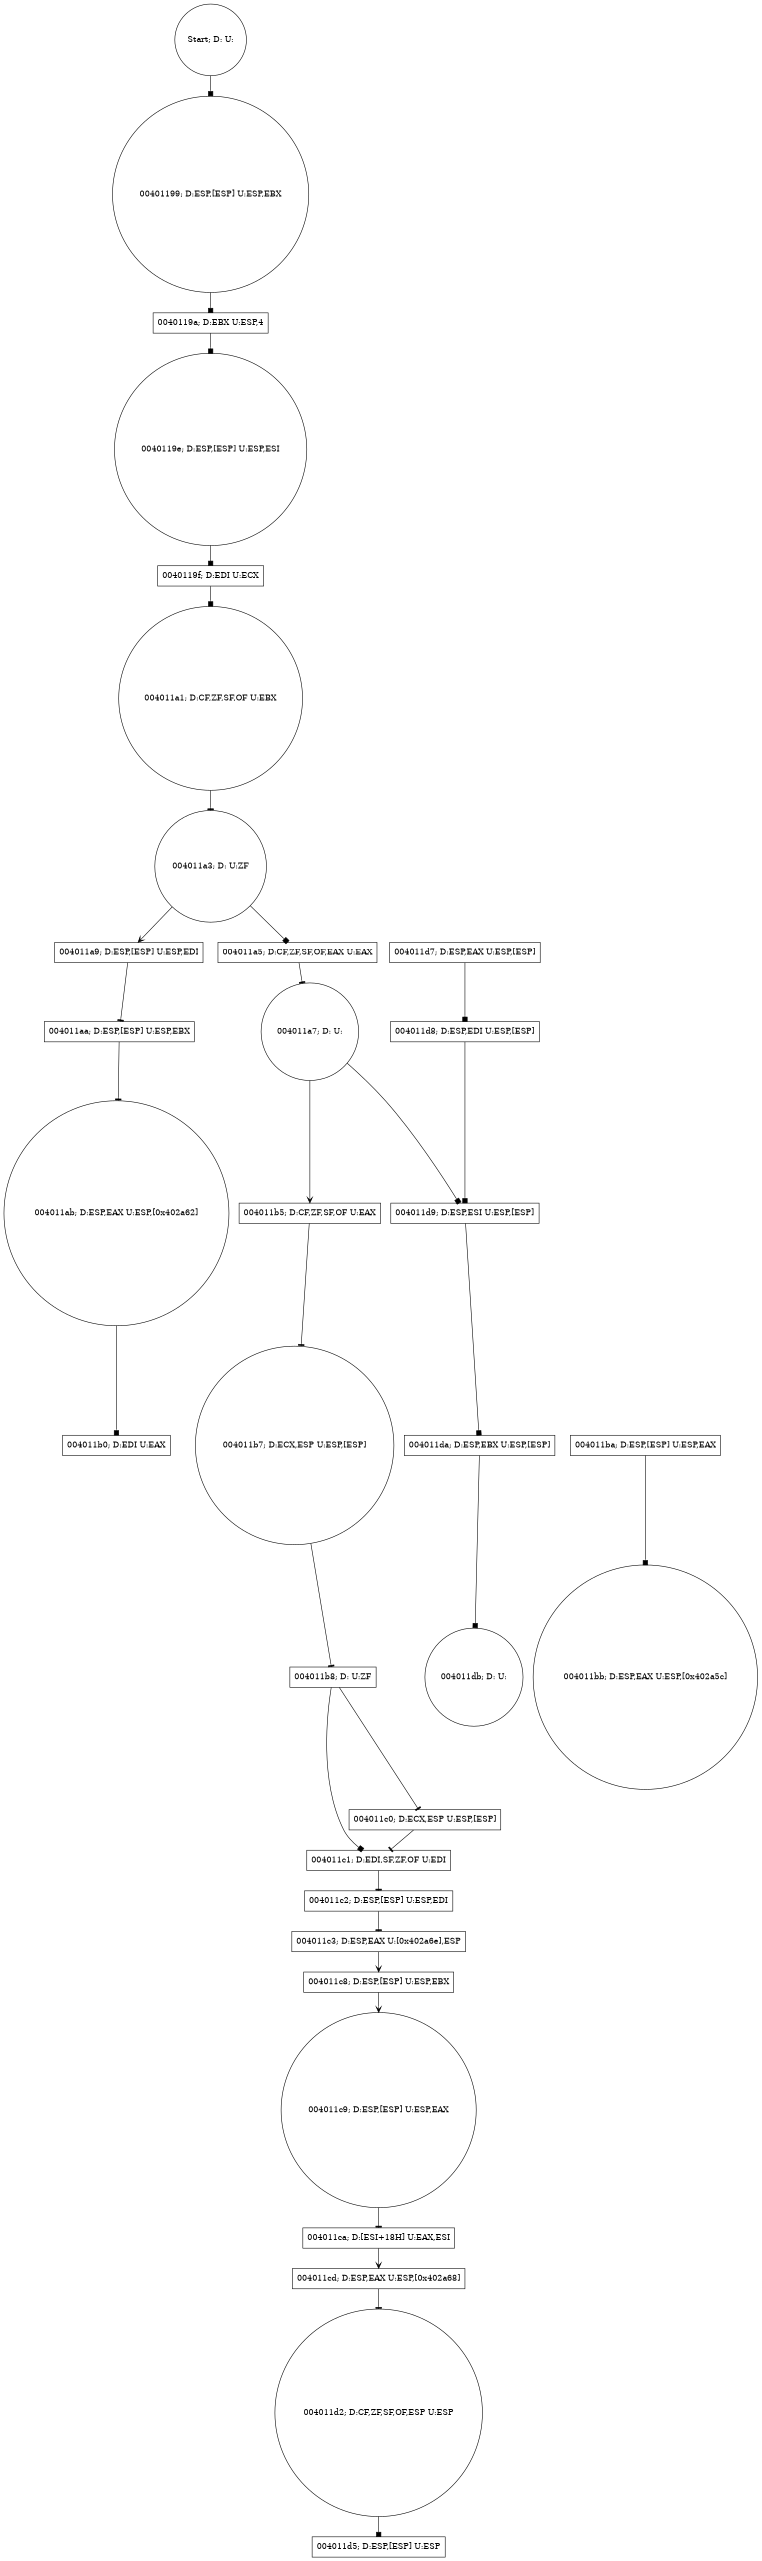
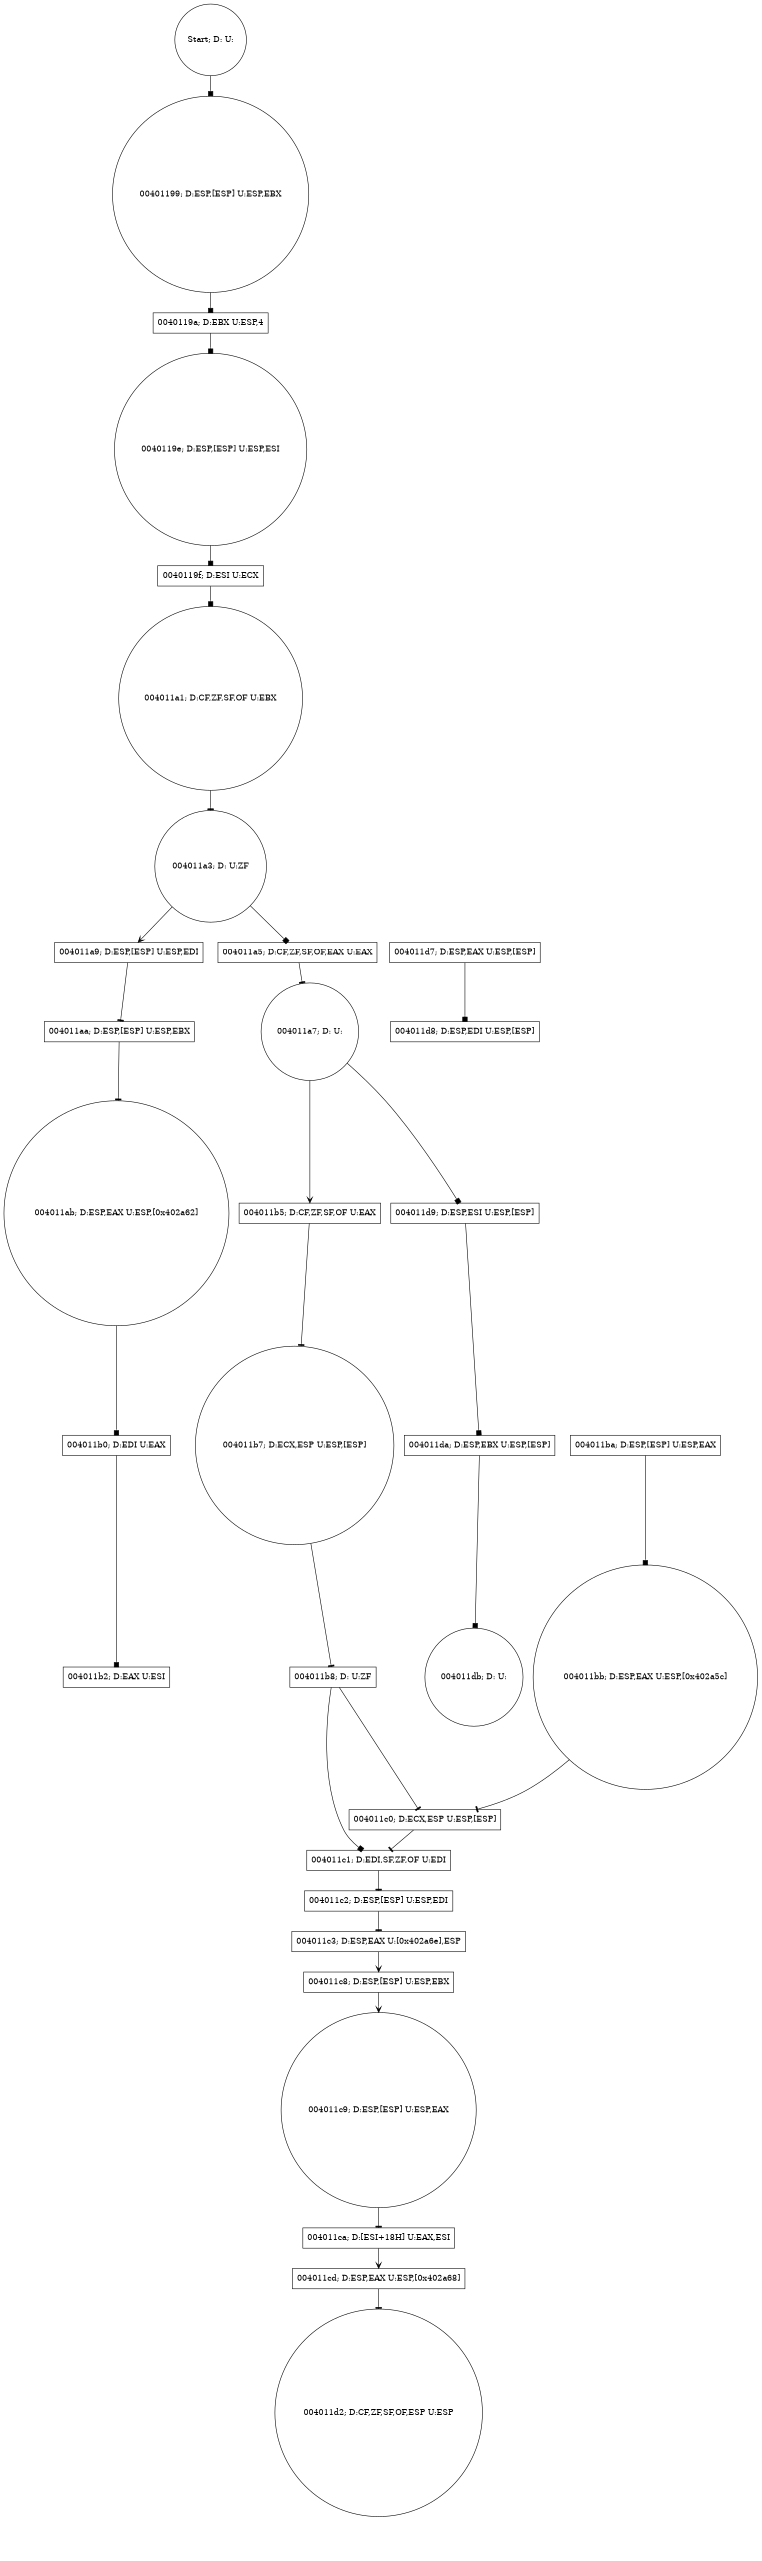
node "0040119f; D:EDI U:ECX": label "0040119f; D:EDI U:ECX" -> "0040119f; D:ESI U:ECX"
edge "004011d8; D:ESP,EDI U:ESP,[ESP]" -> "004011d9; D:ESP,ESI U:ESP,[ESP]": removed
node "004011b2; D:EAX U:ESI": added
edge "004011bb; D:ESP,EAX U:ESP,[0x402a5c]" -> "004011c0; D:ECX,ESP U:ESP,[ESP]": added
node "004011d5; D:ESP,[ESP] U:ESP": removed
